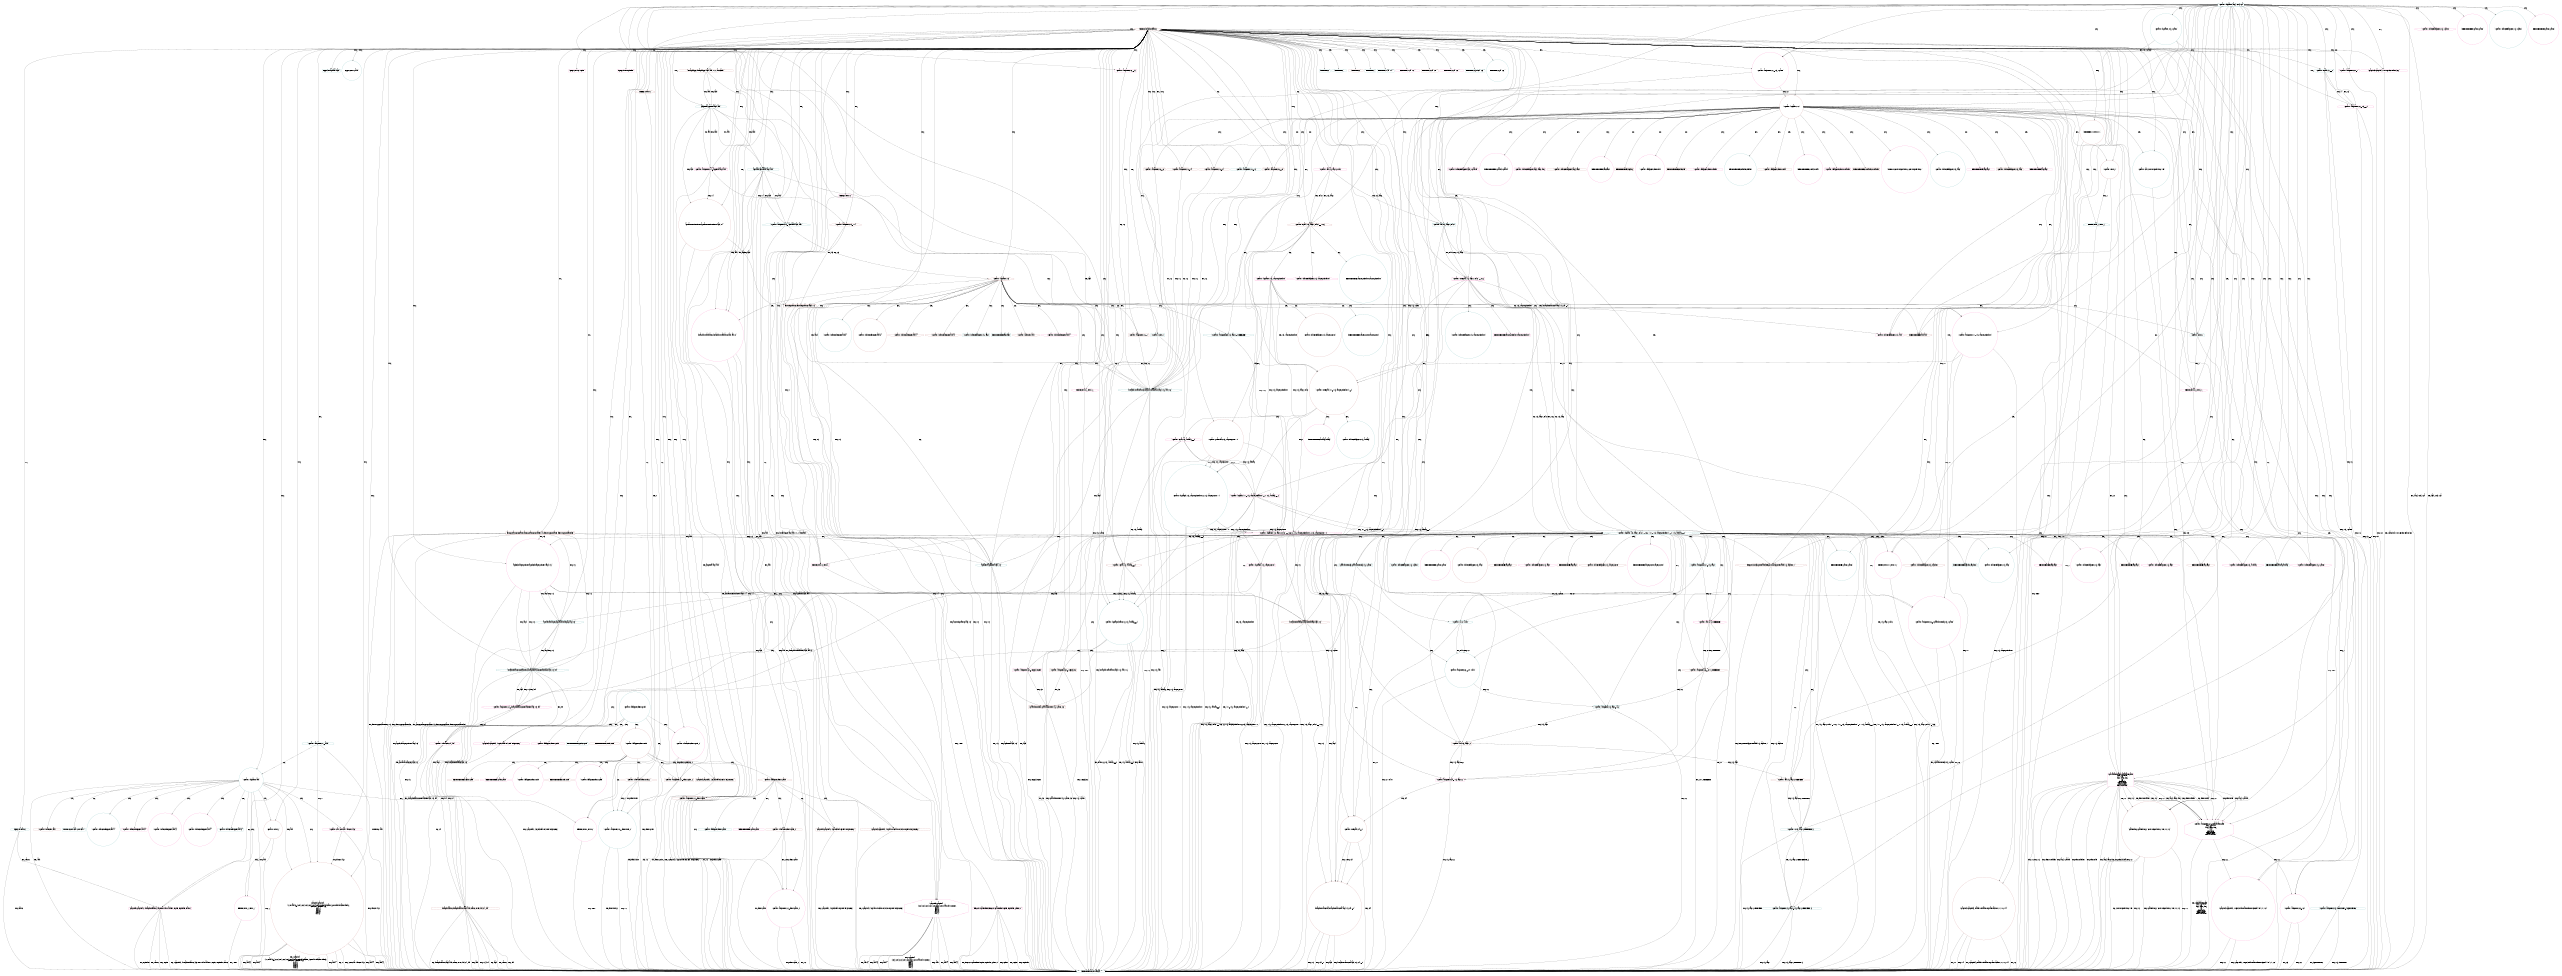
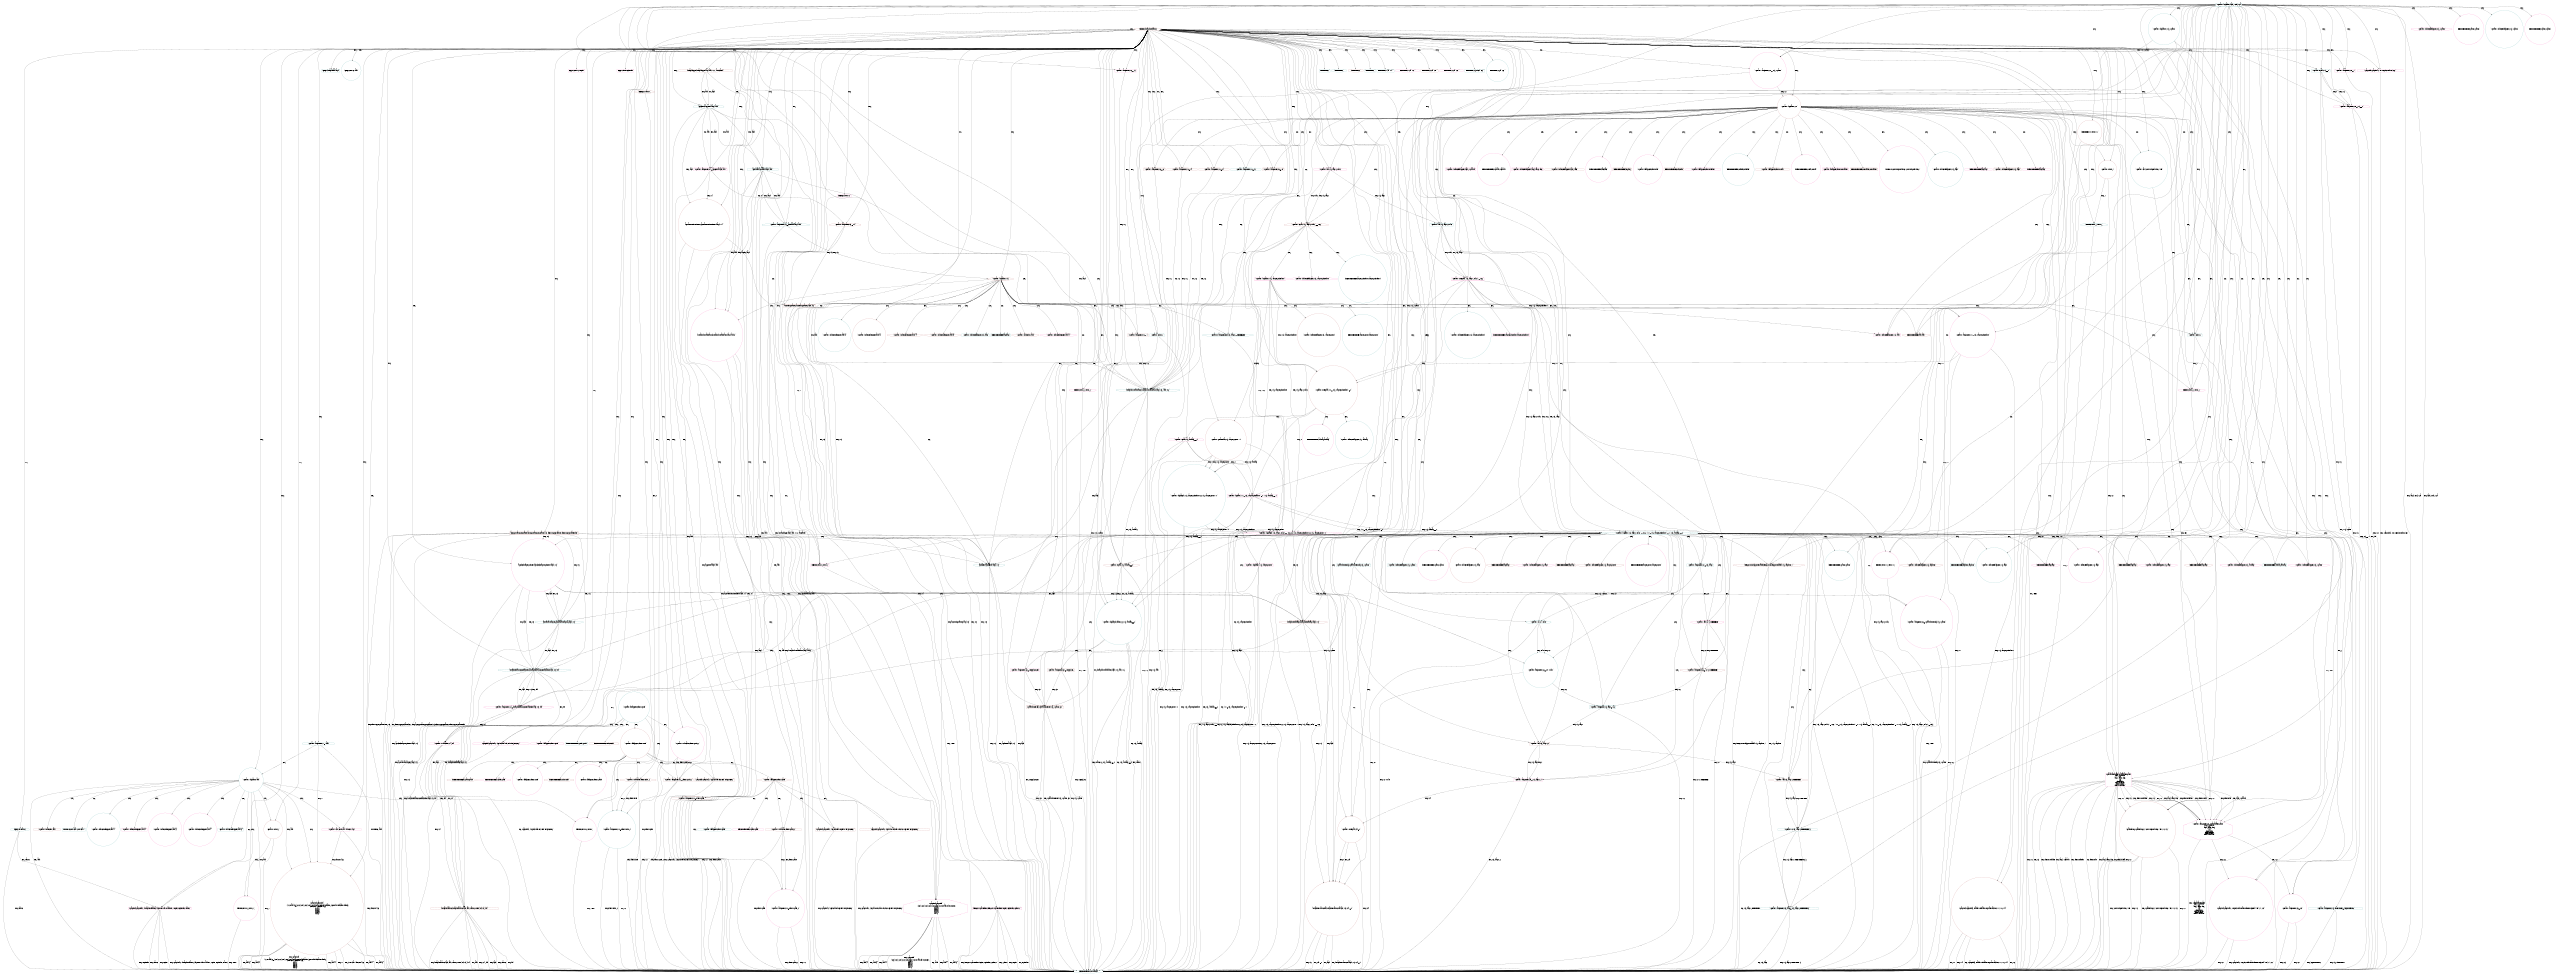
edge "(METHOD,hostapd_notif_assoc)" -> "(<operator>.assignment,v27 = v15->flags)": label "DDG: hostapd_new_assoc_sta(hapd, v15, v29 != 0)" -> "DDG: "
